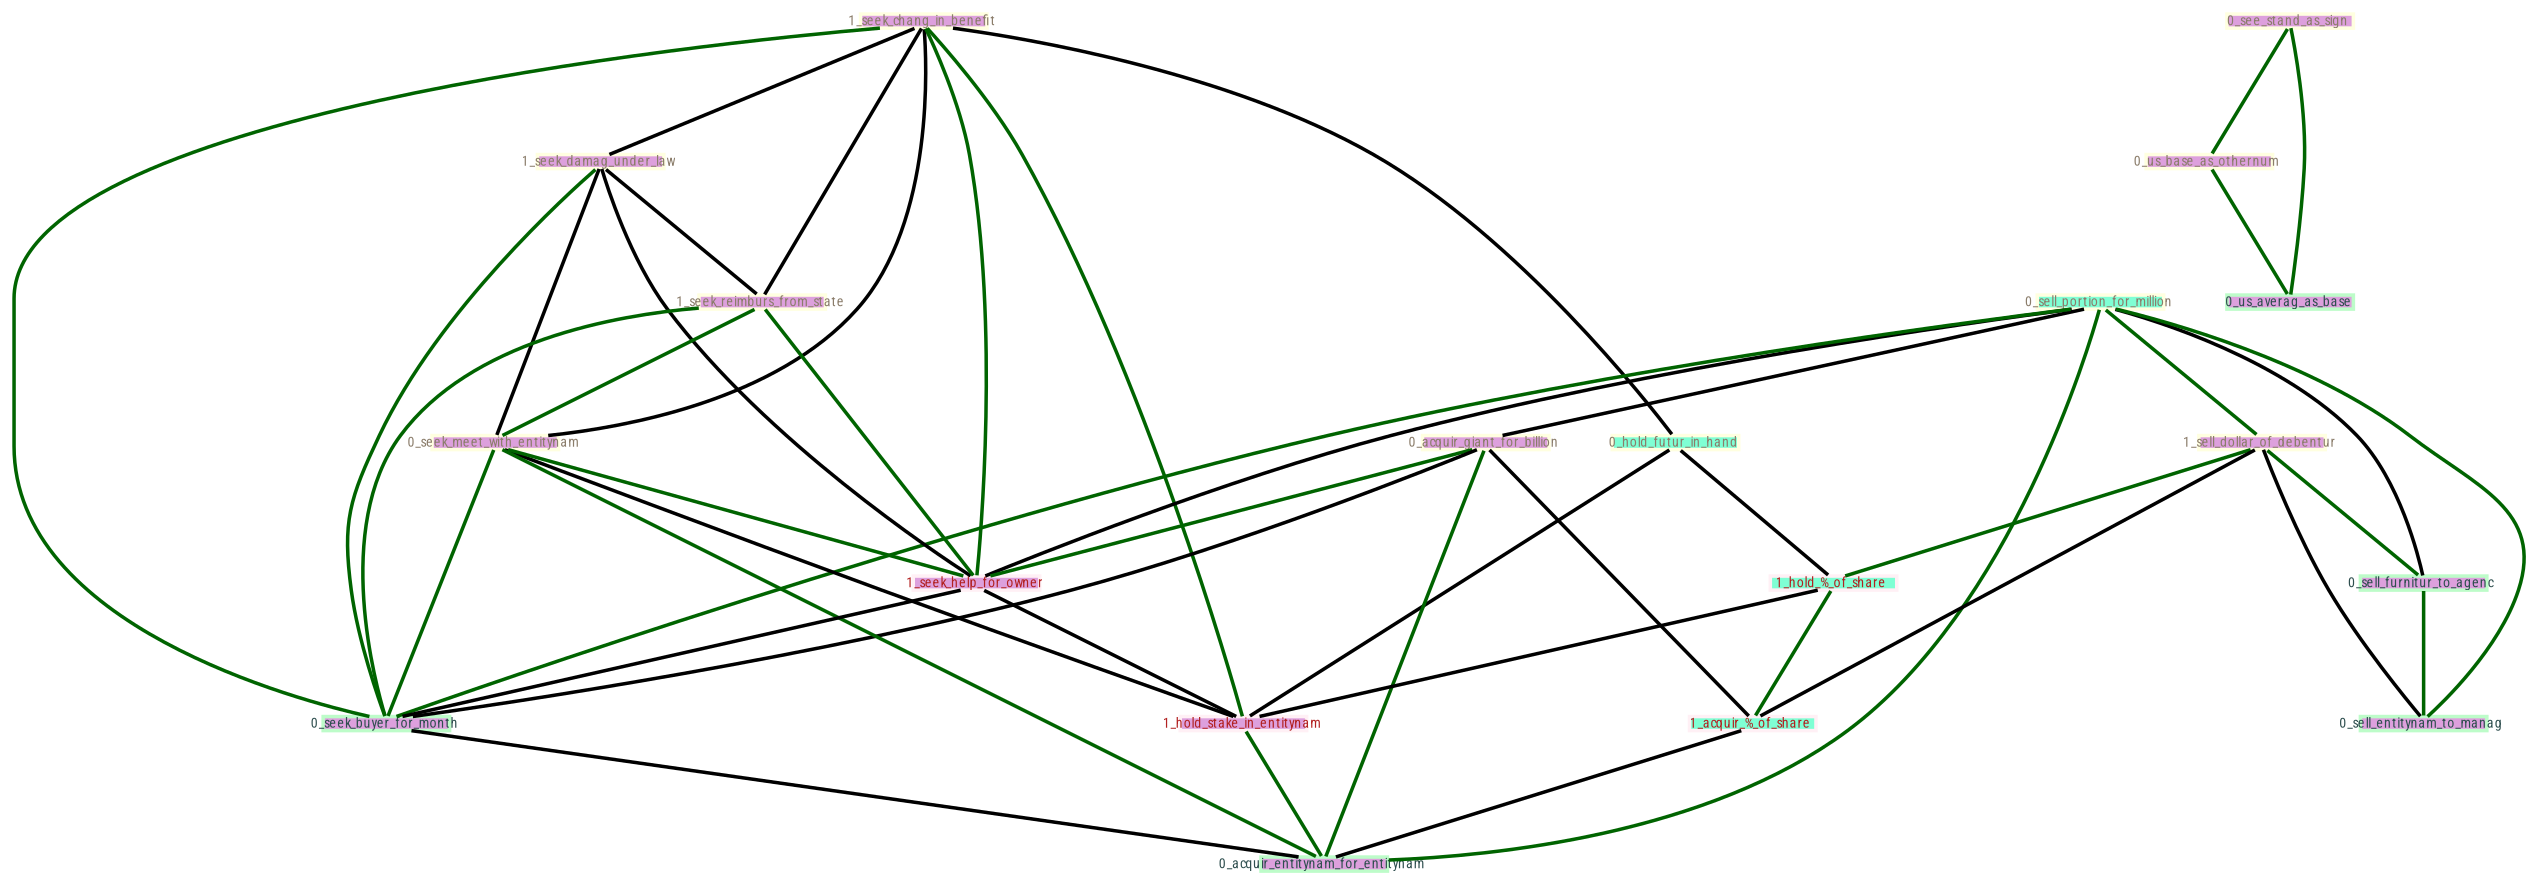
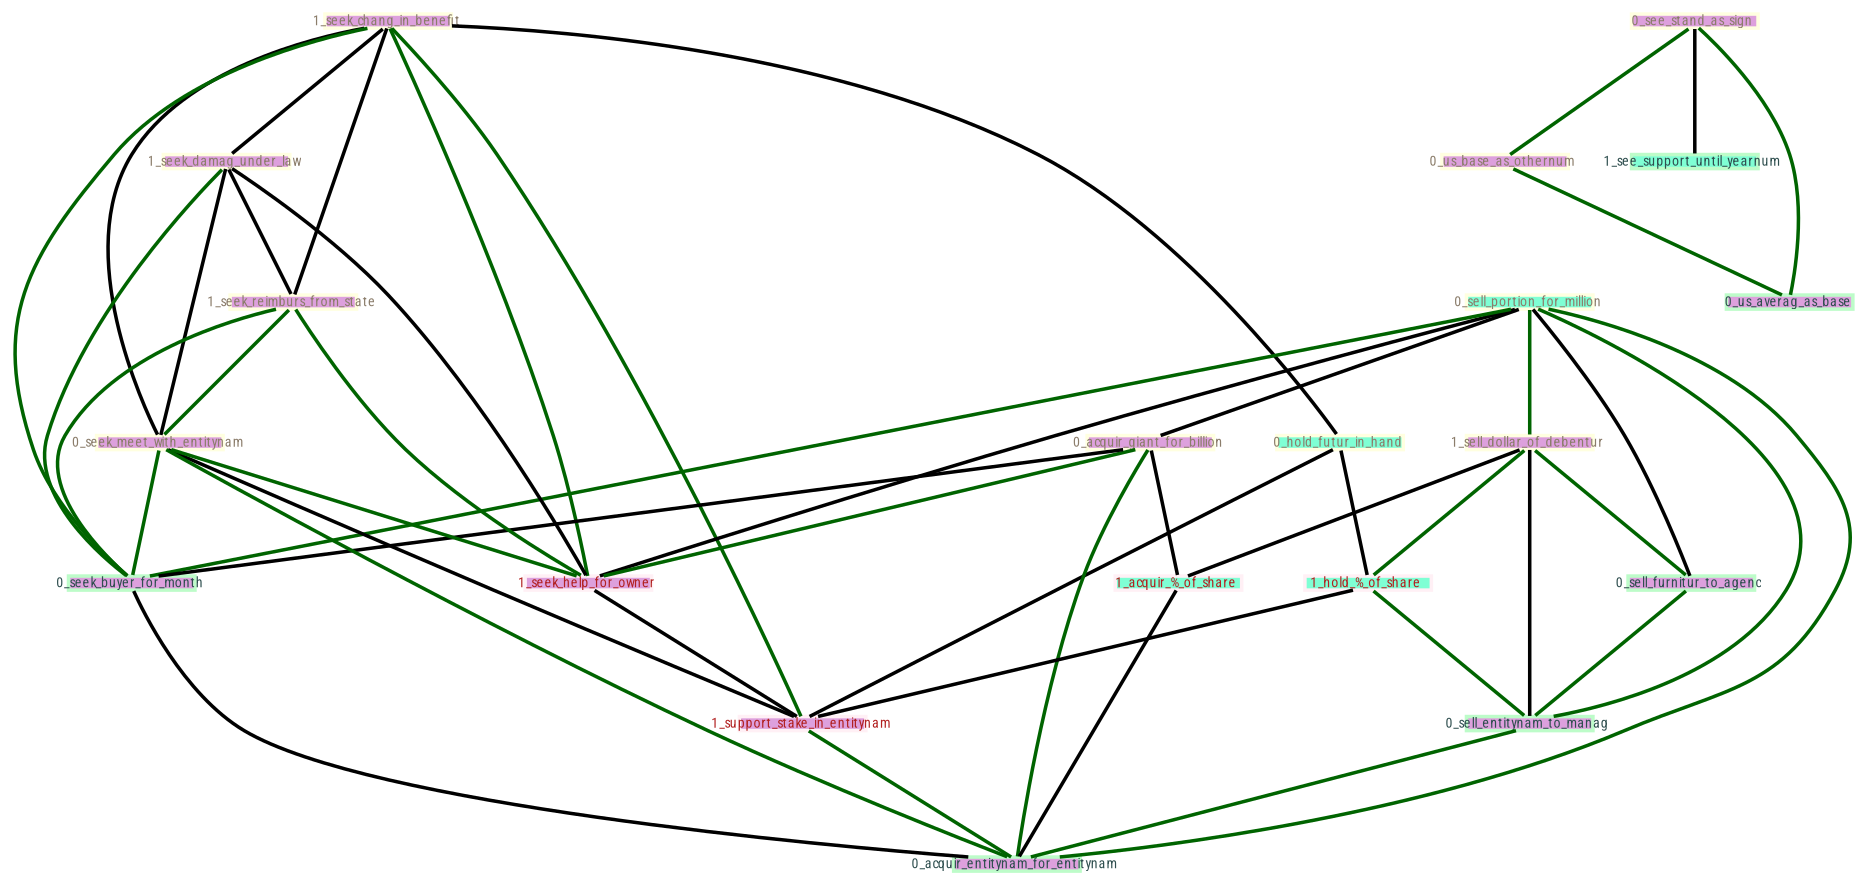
node "1_see_support_until_yearnum": added
edge "1_seek_help_for_owner" -- "0_seek_buyer_for_month": removed
edge "1_hold_%_of_share" -- "1_acquir_%_of_share": now "1_hold_%_of_share" -- "0_sell_entitynam_to_manag"
node "1_hold_stake_in_entitynam": label "1_hold_stake_in_entitynam" -> "1_support_stake_in_entitynam"
edge "0_sell_entitynam_to_manag" -- "0_acquir_entitynam_for_entitynam": added
